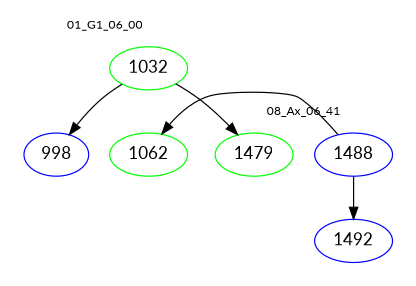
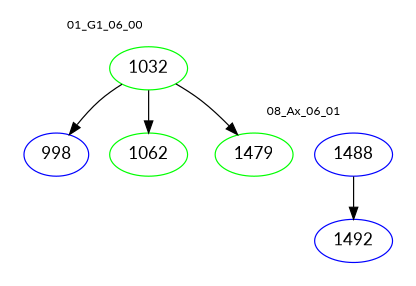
edge "1488" -> "1062": now "1032" -> "1062"
cluster "08_Ax_06_41": label "08_Ax_06_41" -> "08_Ax_06_01"
